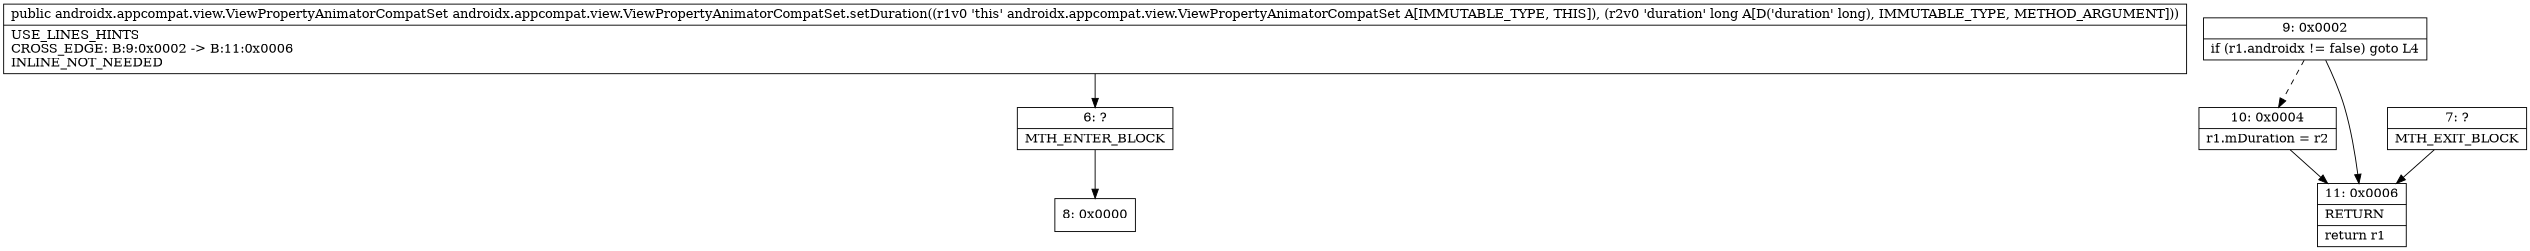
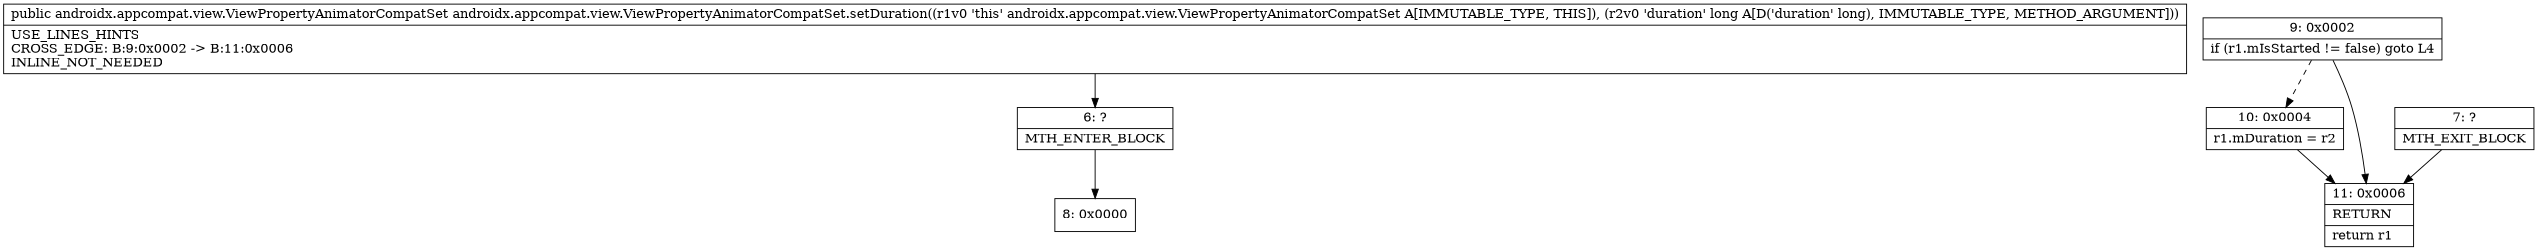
node "9: 0x0002": text "if (r1.androidx != false) goto L4" -> "if (r1.mIsStarted != false) goto L4"
